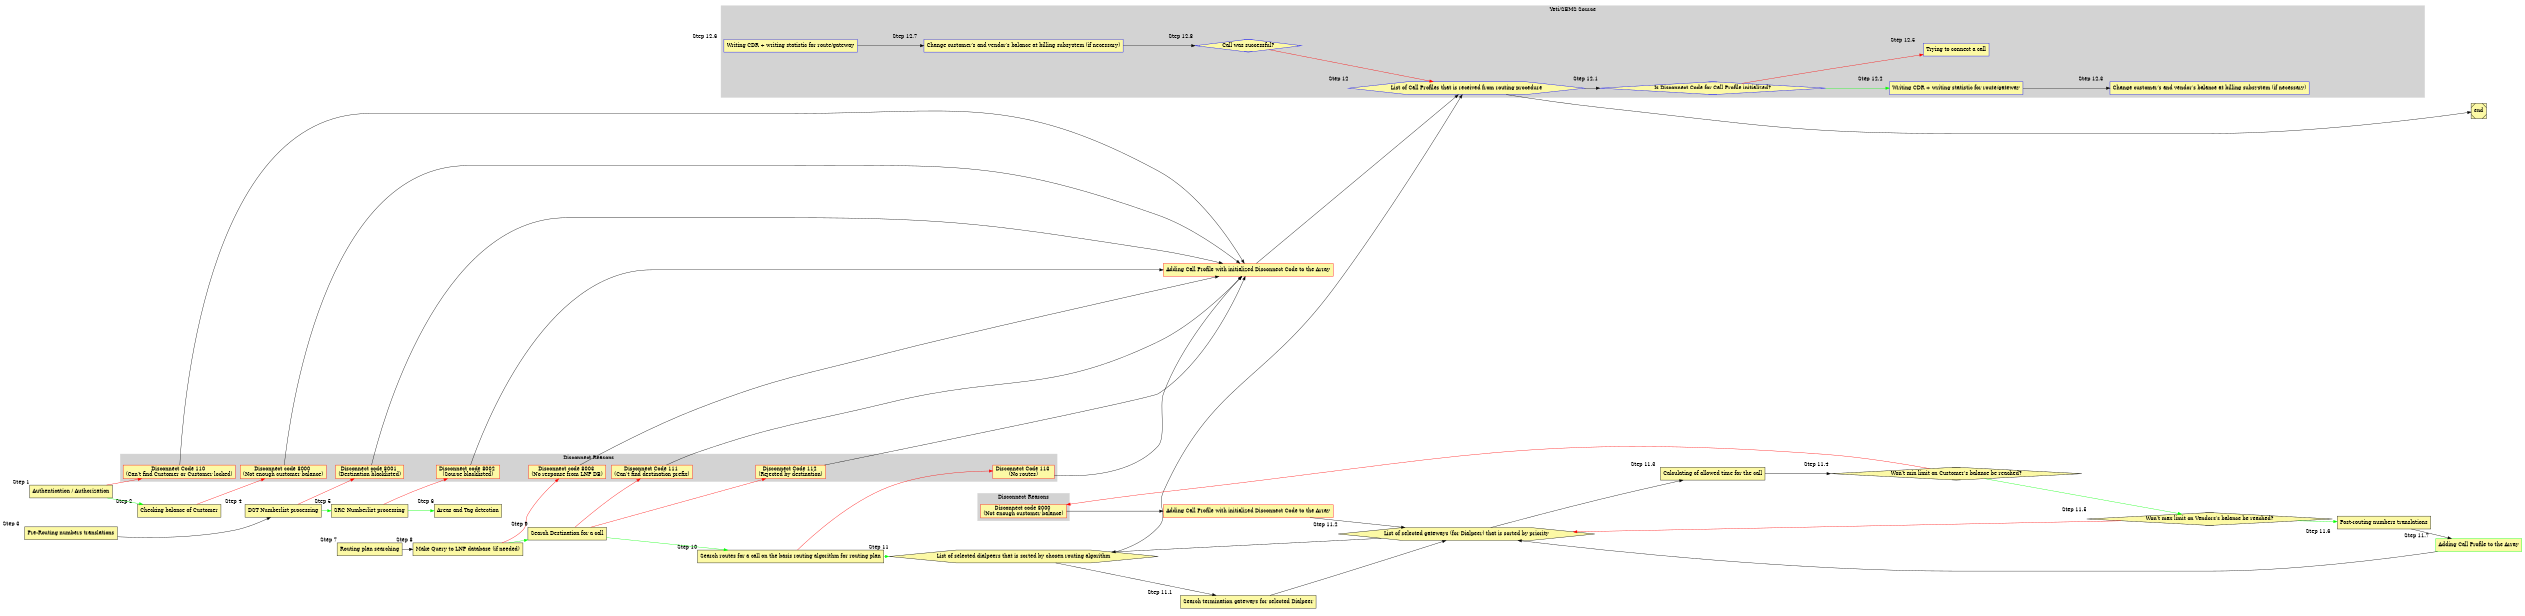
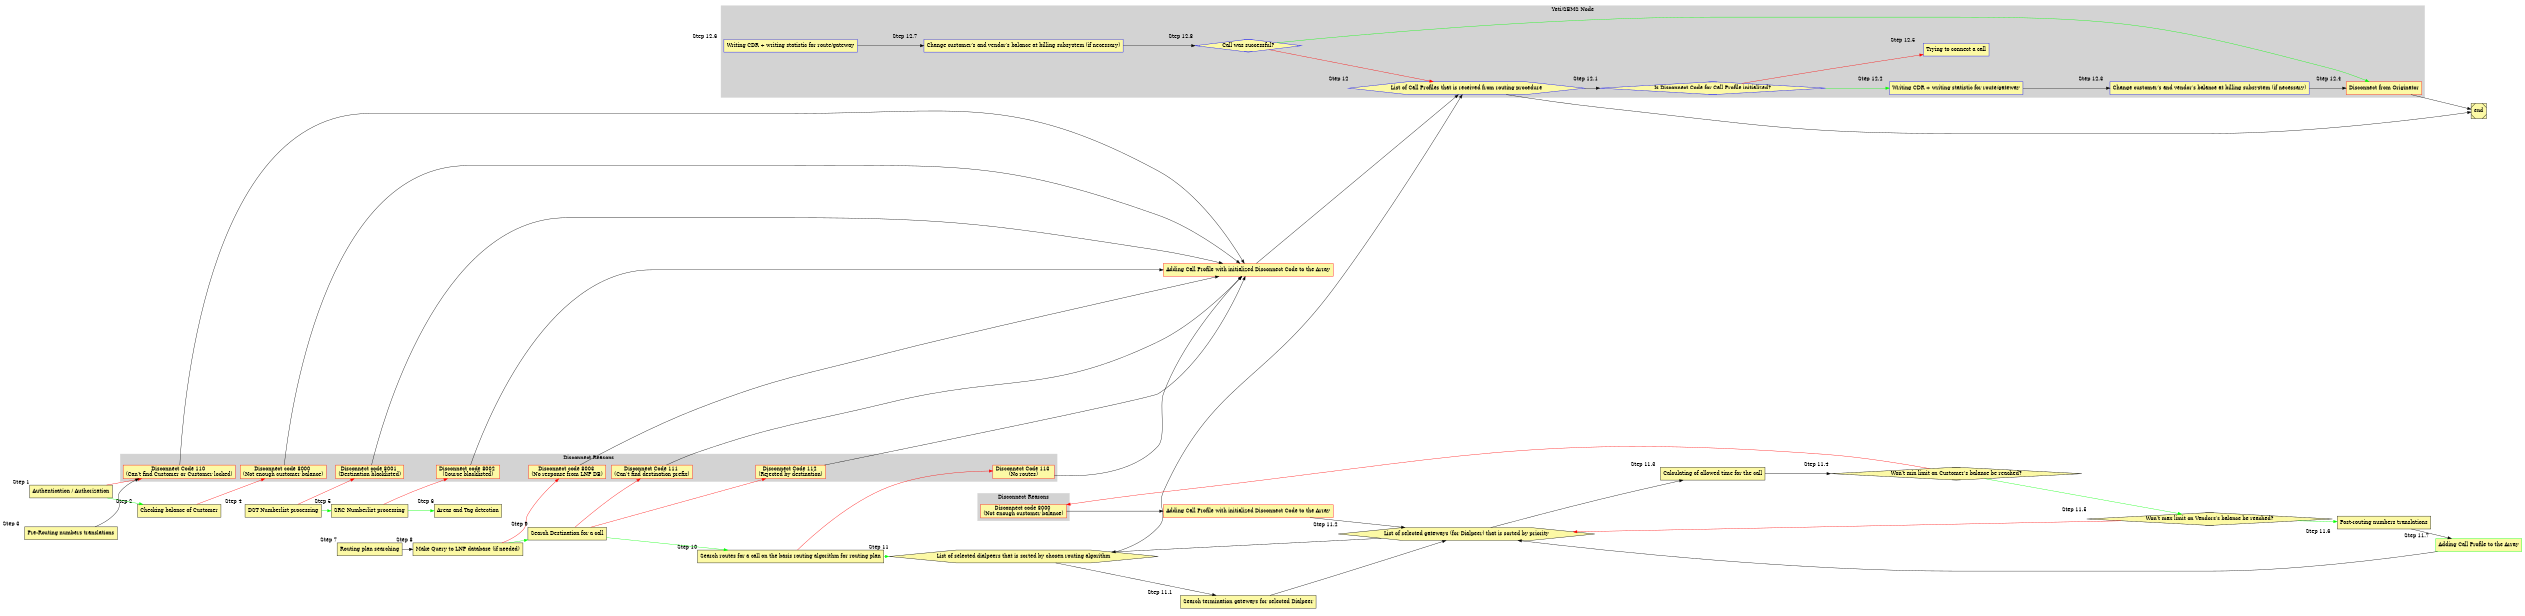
cluster "Yeti/SEMS Source": label "Yeti/SEMS Source" -> "Yeti/SEMS Node"
node "Disconnect from Originator Step 12.4": added
edge "Pre-Routing numbers translations Step 3" -> "DST Numberlist processing Step 4": now "Pre-Routing numbers translations Step 3" -> "Disconnect Code 110 (Can't find Customer or Customer locked)"
